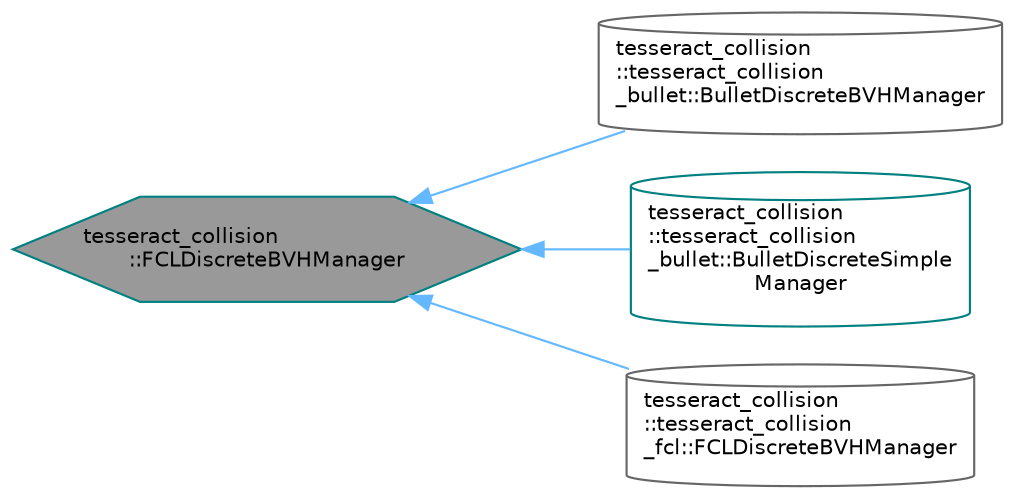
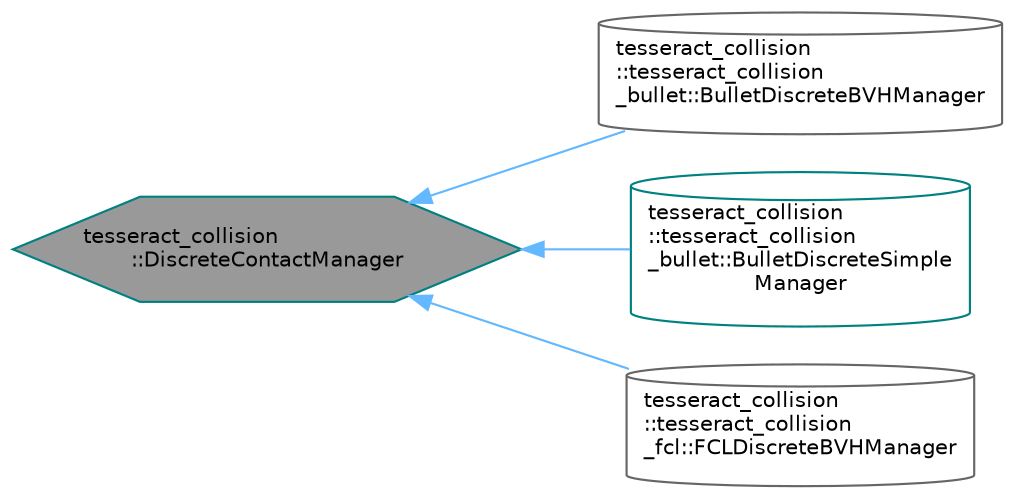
node "tesseract_collision ::FCLDiscreteBVHManager": label "tesseract_collision ::FCLDiscreteBVHManager" -> "tesseract_collision ::DiscreteContactManager"
